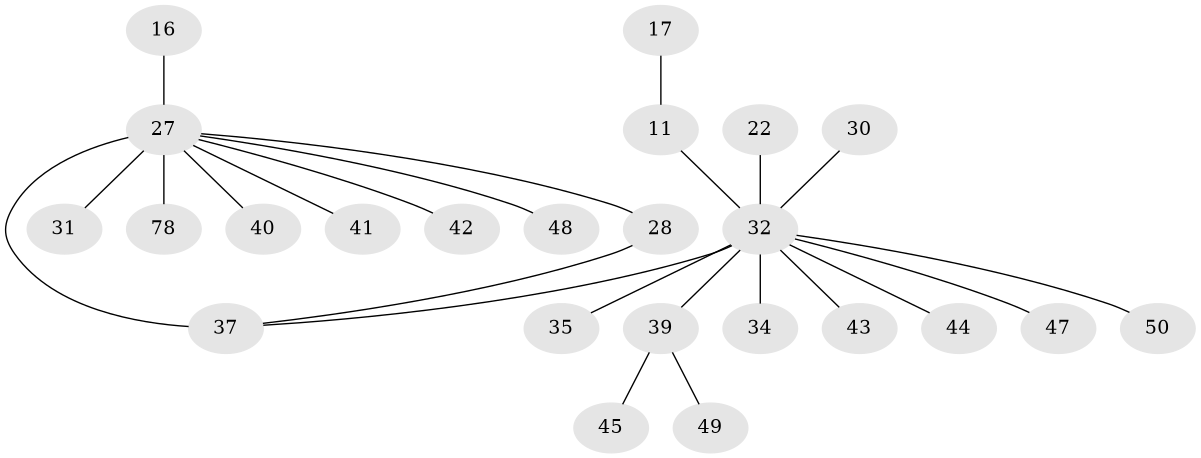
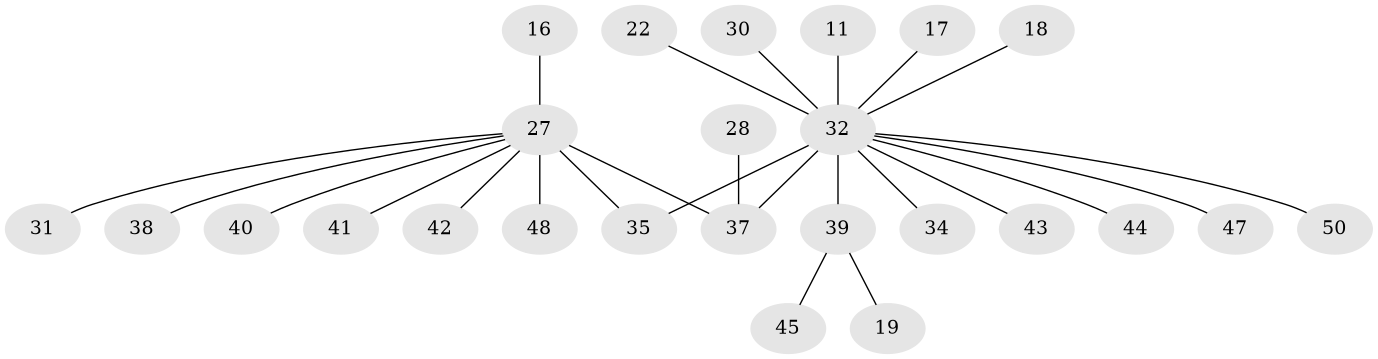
node "18": added
edge "17" -- "11": now "17" -- "32"
edge "27" -- "28": now "27" -- "35"
node "78": label "78" -> "38"
node "49": label "49" -> "19"
